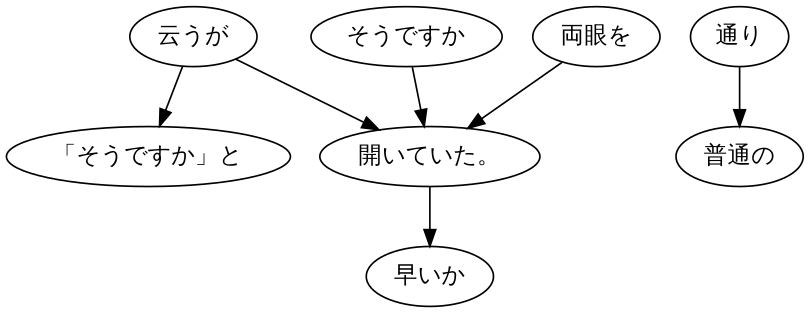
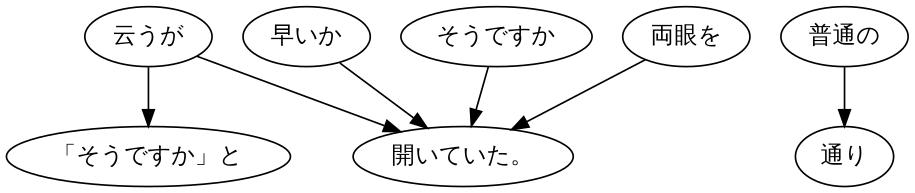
edge "通り" -> "普通の": reversed
edge "開いていた。" -> "早いか": reversed
